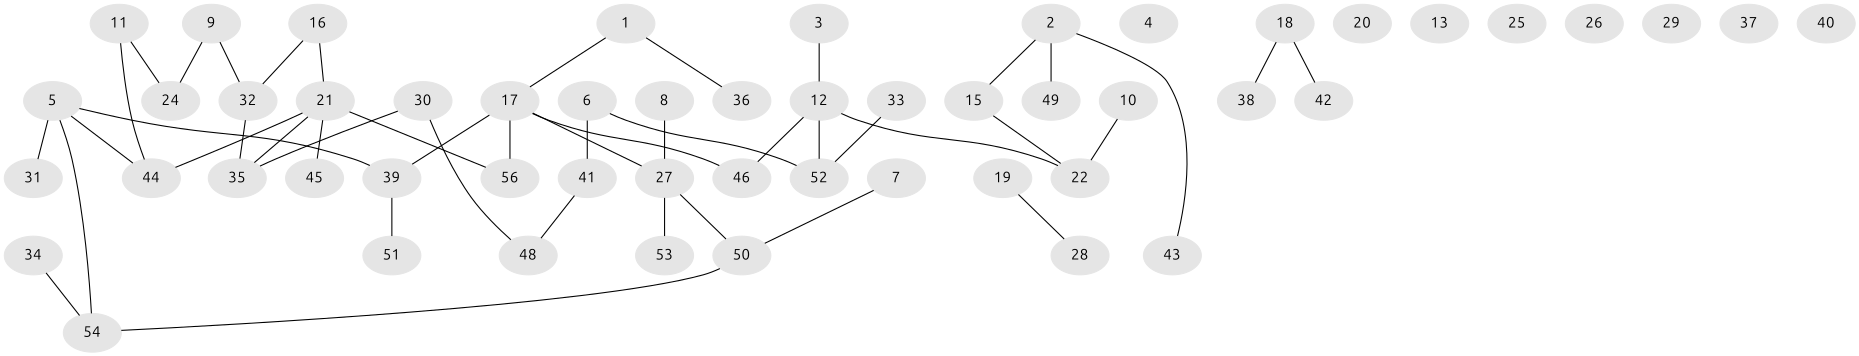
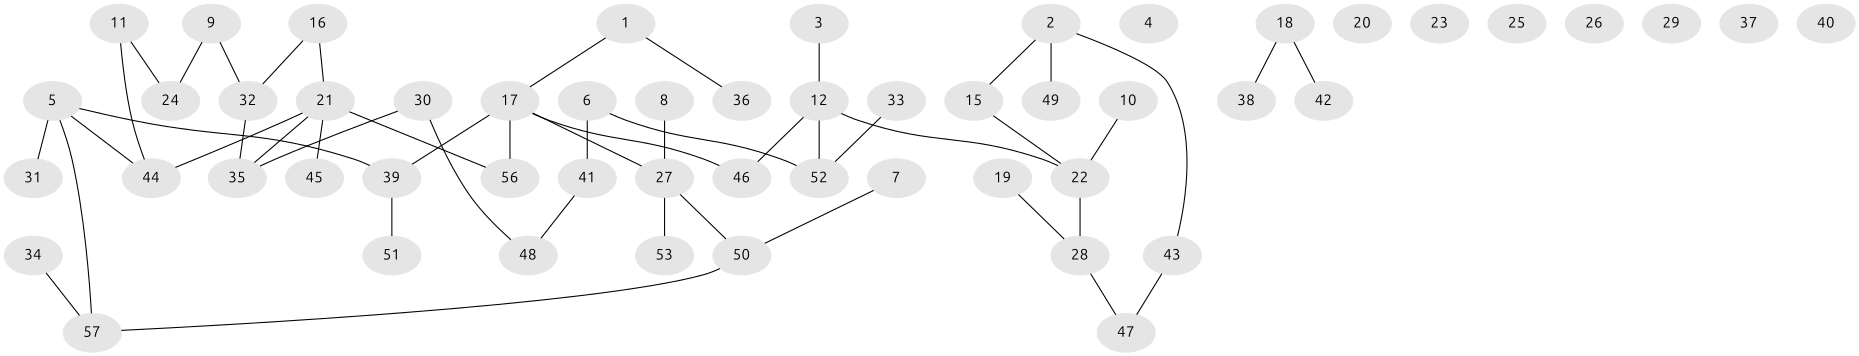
node "13": label "13" -> "23"
edge "22" -- "28": added
node "54": label "54" -> "57"
node "47": added
